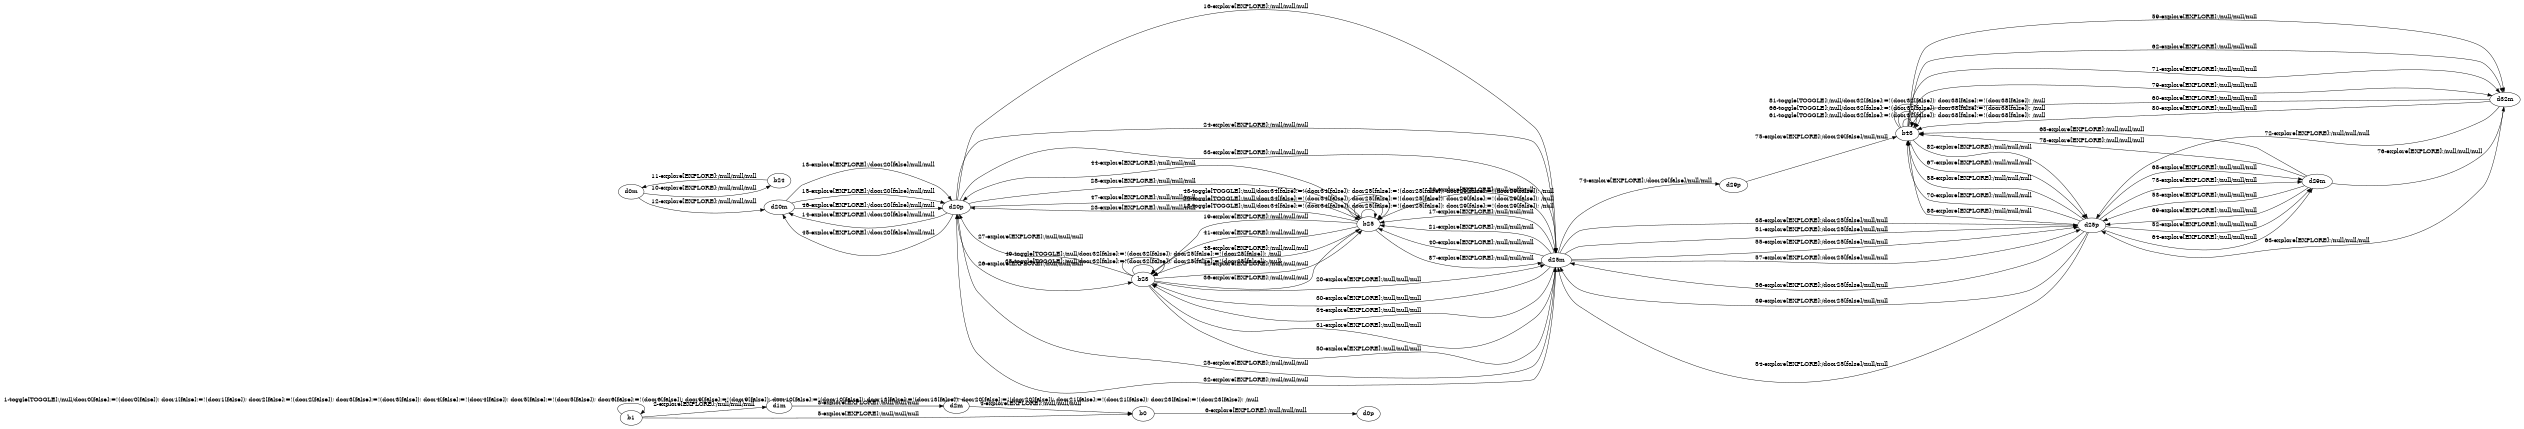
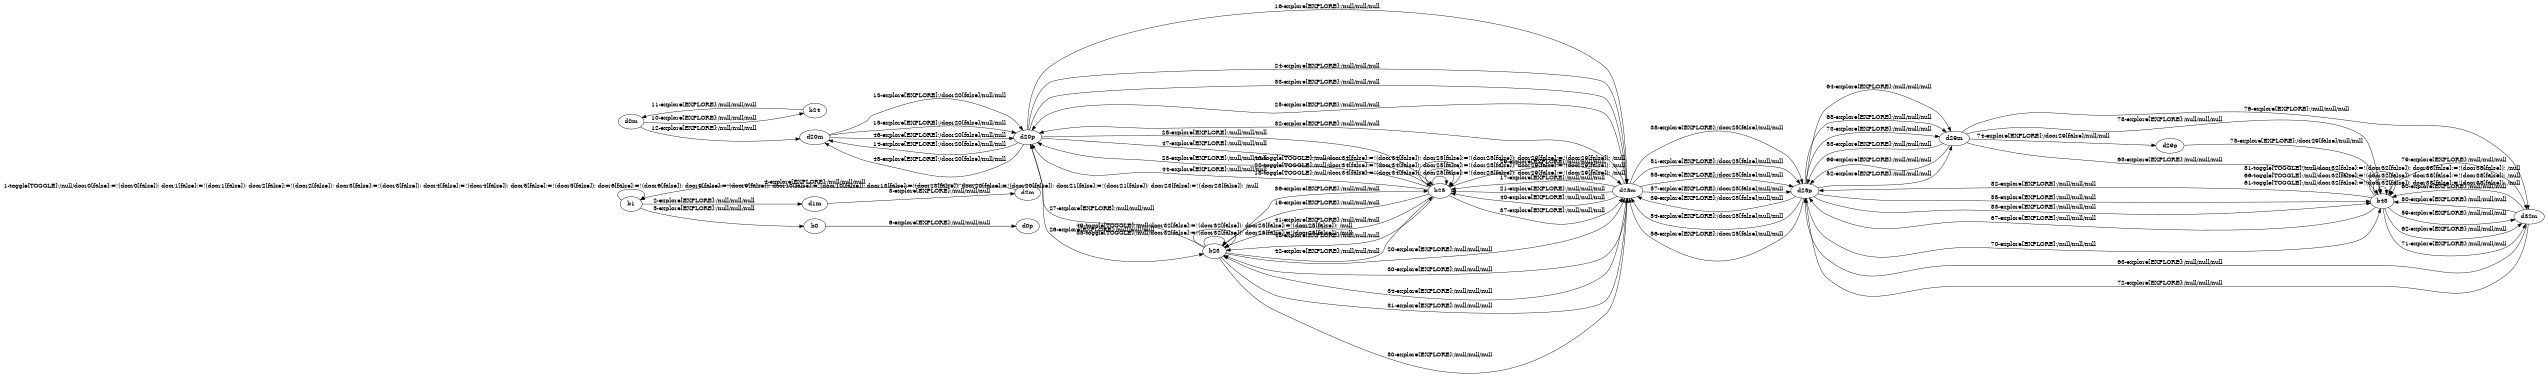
edge "d25m" -> "d29p": now "d29m" -> "d29p"
edge "d2m" -> "b0": now "d2m" -> "b1"
